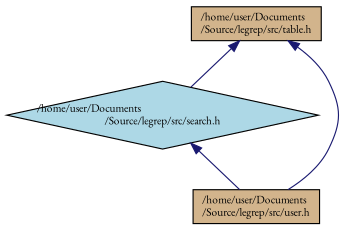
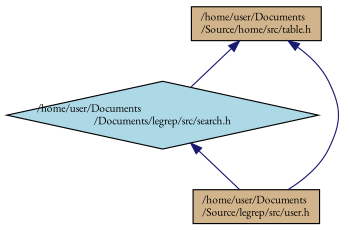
node "/home/user/Documents /Source/legrep/src/table.h": label "/home/user/Documents /Source/legrep/src/table.h" -> "/home/user/Documents /Source/home/src/table.h"
node "/home/user/Documents /Source/legrep/src/search.h": label "/home/user/Documents /Source/legrep/src/search.h" -> "/home/user/Documents /Documents/legrep/src/search.h"
